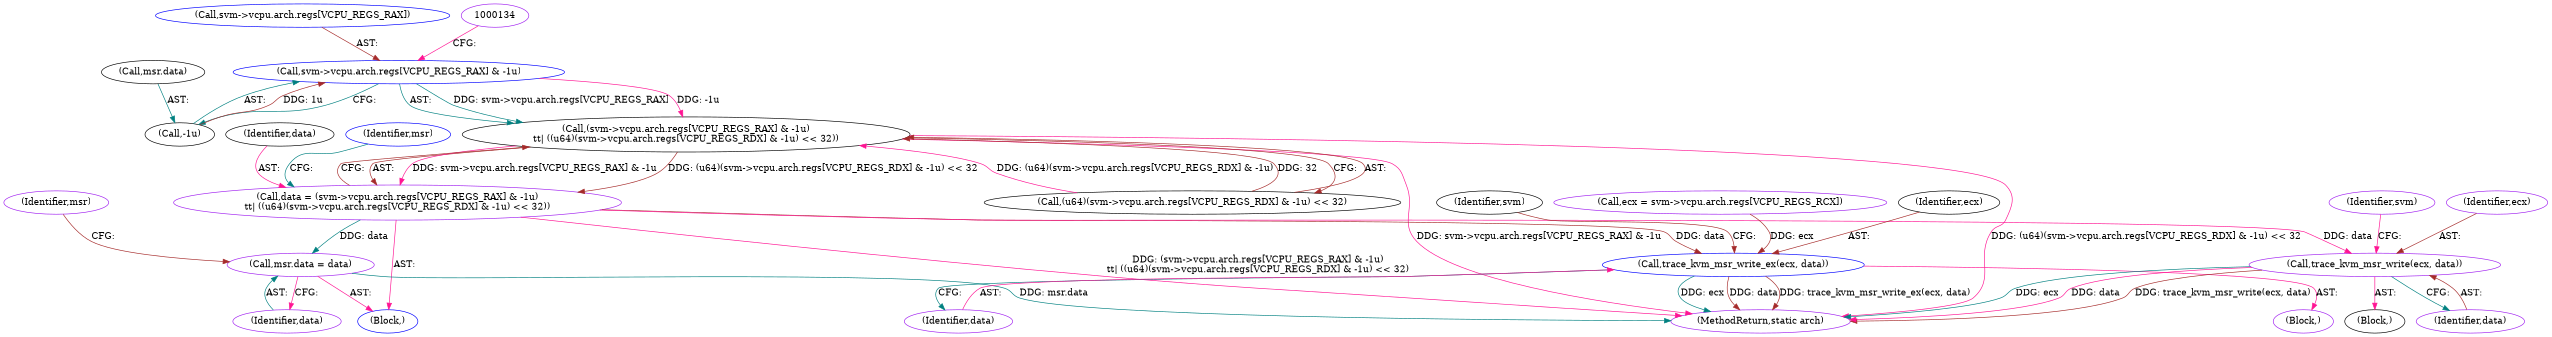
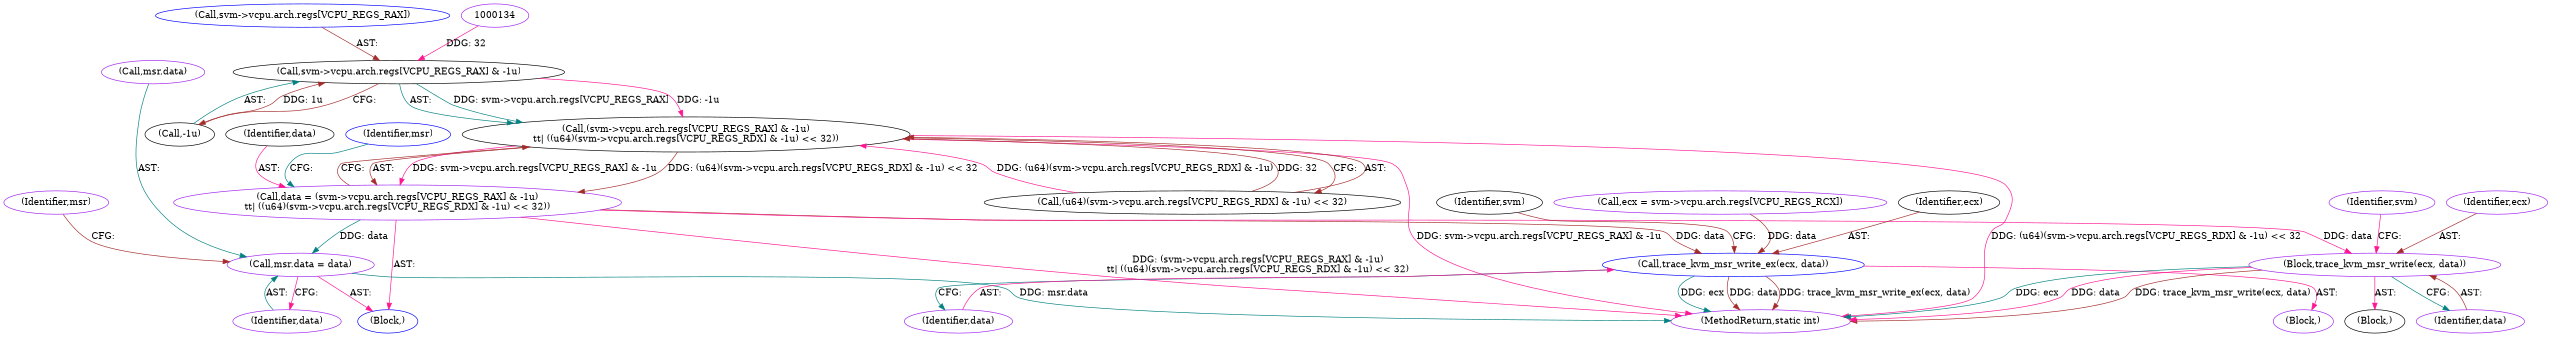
edge "1000134" -> "(Call,svm->vcpu.arch.regs[VCPU_REGS_RAX] & -1u)": label "CFG: " -> "DDG: 32"
node "(Call,msr.data)": color black -> purple
node "(Call,svm->vcpu.arch.regs[VCPU_REGS_RAX] & -1u)": color blue -> black
edge "(Call,msr.data)" -> "(Call,-1u)": now "(Call,msr.data)" -> "(Call,msr.data = data)"
edge "(Call,svm->vcpu.arch.regs[VCPU_REGS_RAX] & -1u)" -> "(Call,-1u)": color teal -> brown
edge "(Call,ecx = svm->vcpu.arch.regs[VCPU_REGS_RCX])" -> "(Call,trace_kvm_msr_write_ex(ecx, data))": label "DDG: ecx" -> "DDG: data"
node "(Call,trace_kvm_msr_write(ecx, data))": label "(Call,trace_kvm_msr_write(ecx, data))" -> "(Block,trace_kvm_msr_write(ecx, data))"
node "(MethodReturn,static arch)": label "(MethodReturn,static arch)" -> "(MethodReturn,static int)"
